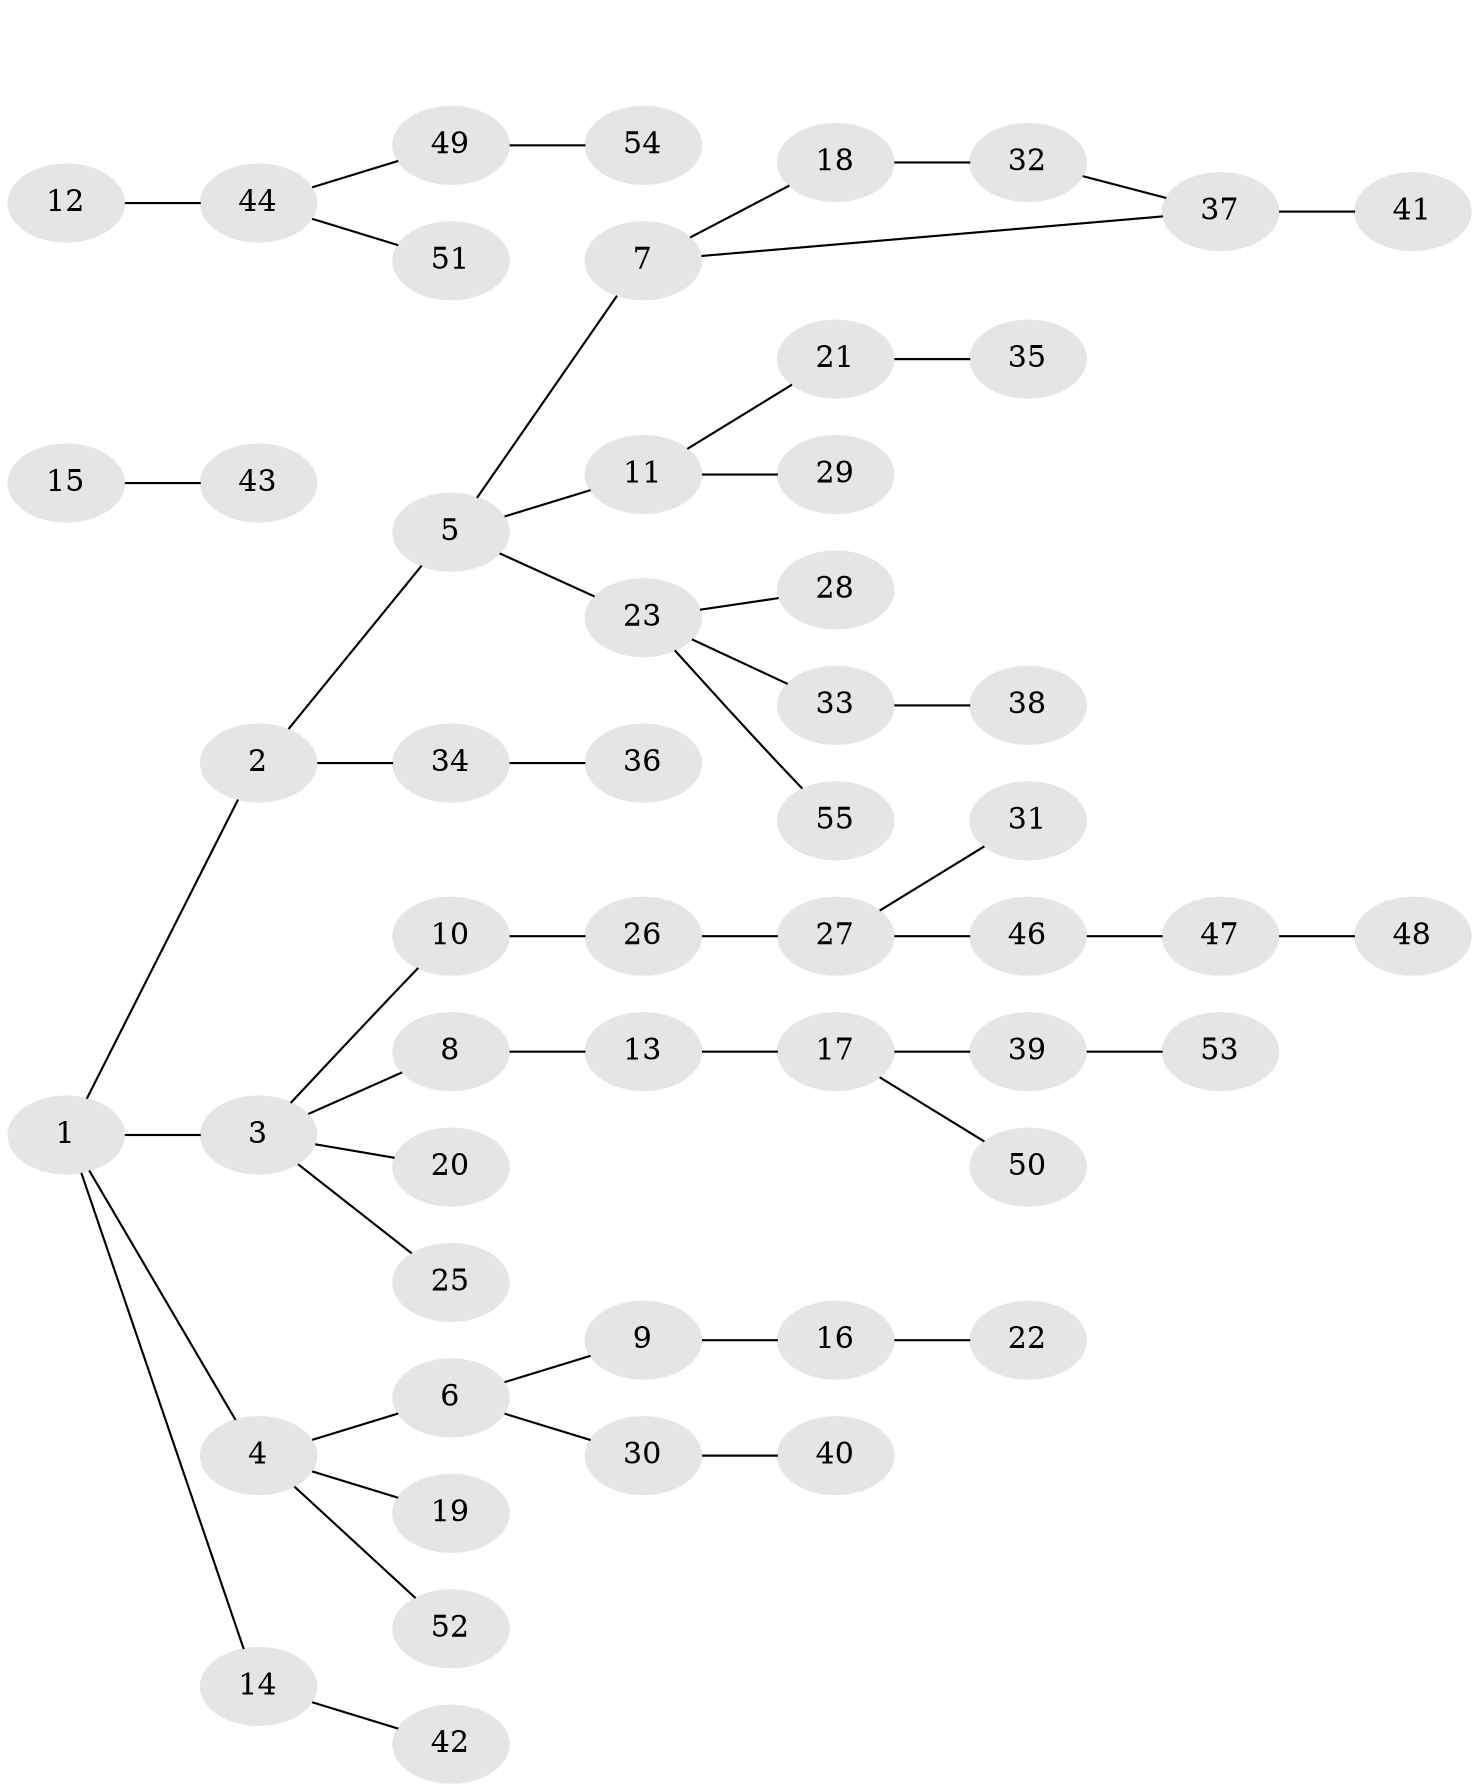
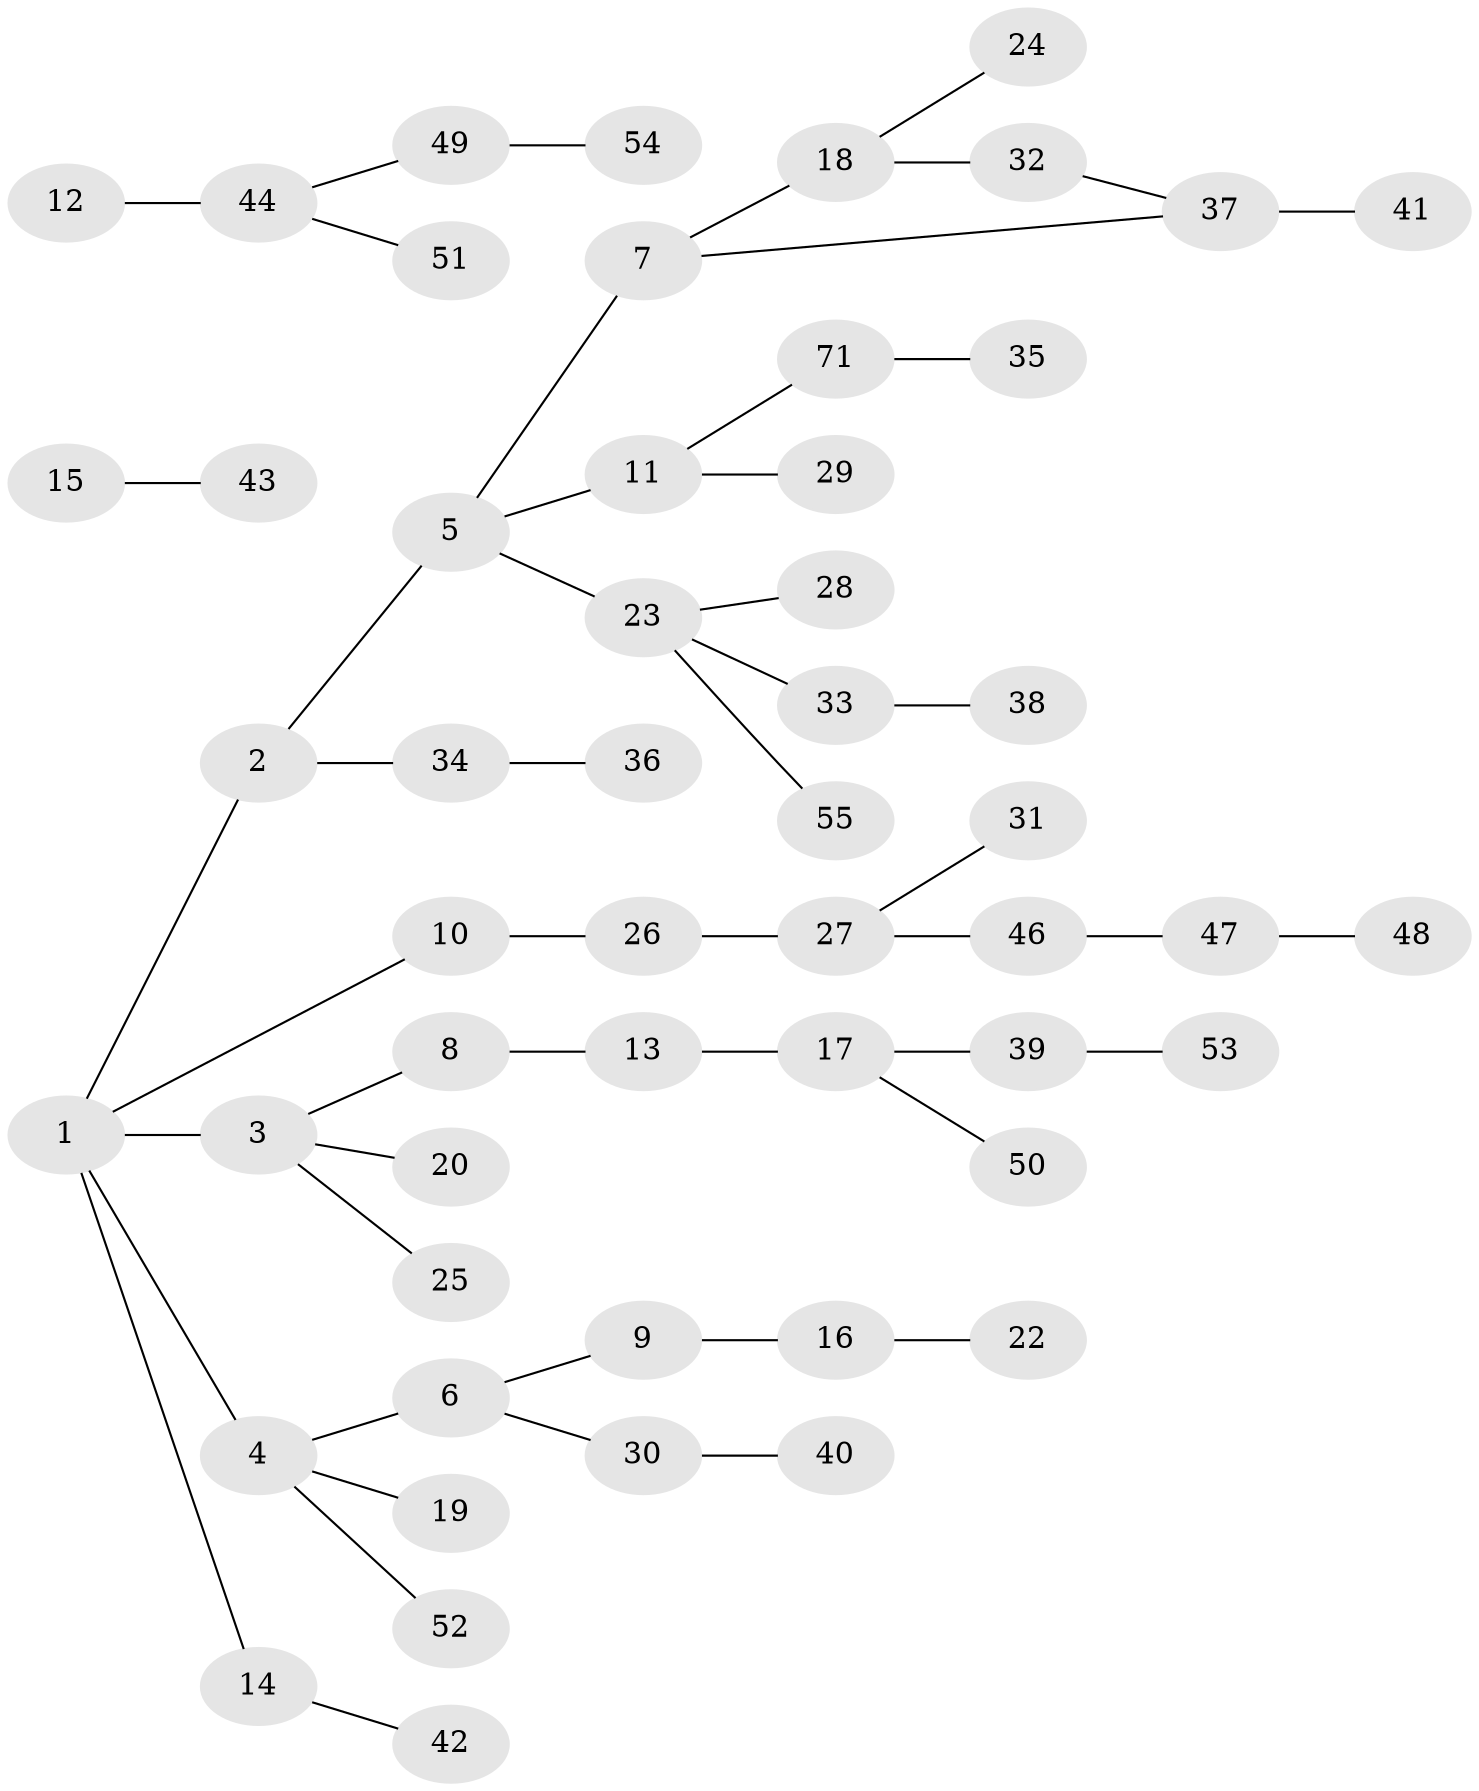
node "24": added
node "21": label "21" -> "71"
edge "10" -- "3": now "10" -- "1"
